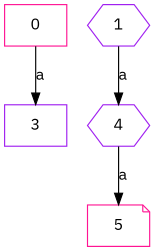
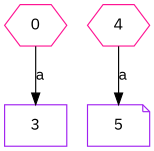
node "0": shape box -> hexagon
node "1": removed
node "4": color purple -> deeppink
node "5": color deeppink -> purple
